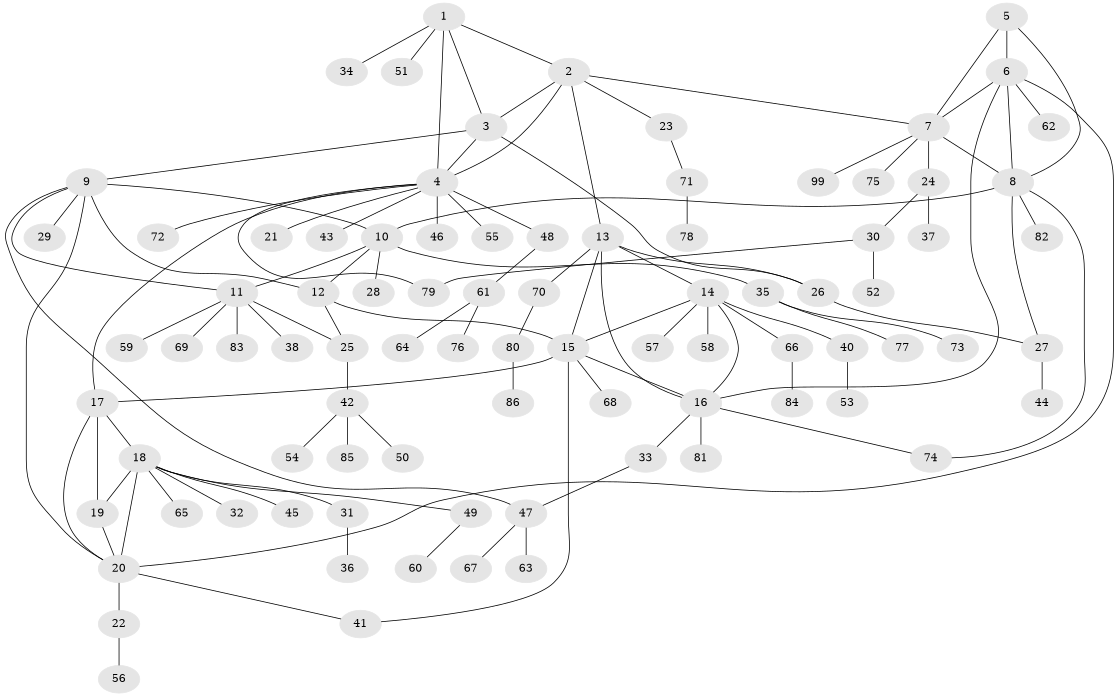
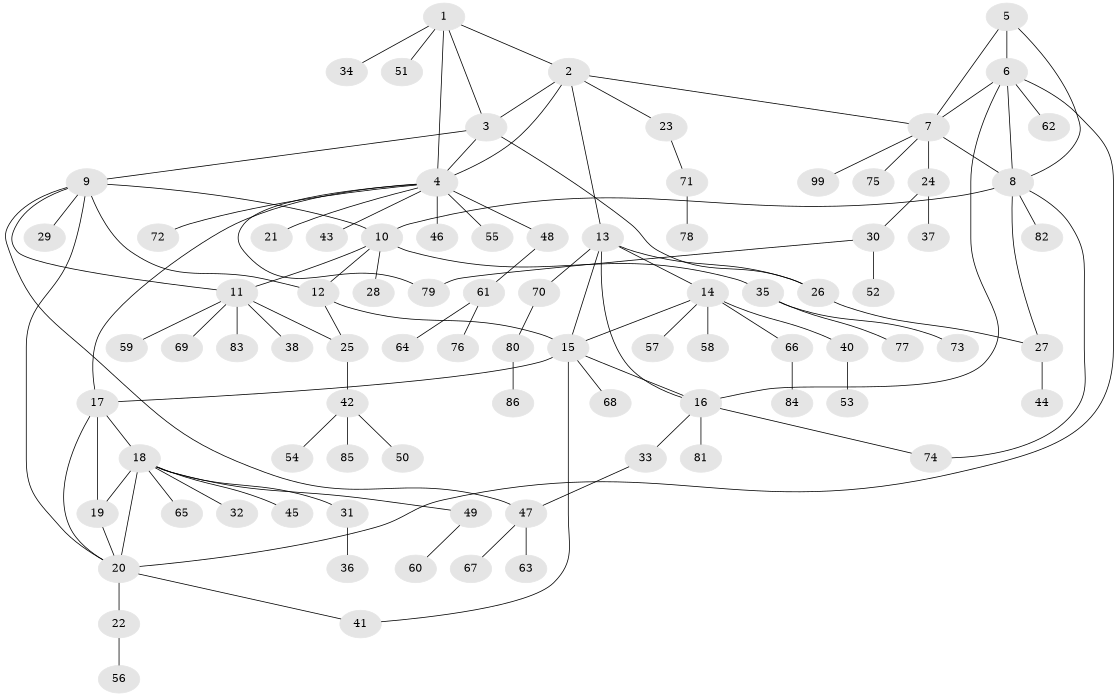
edge "14" -- "16": removed
